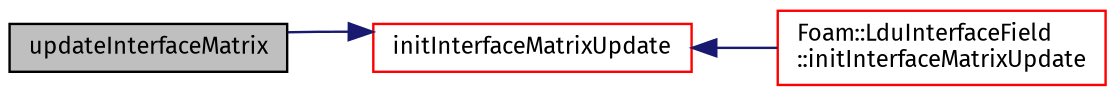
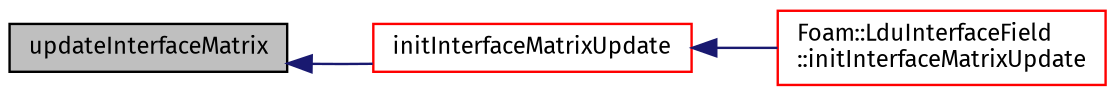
edge "updateInterfaceMatrix" -> "initInterfaceMatrixUpdate": reversed
